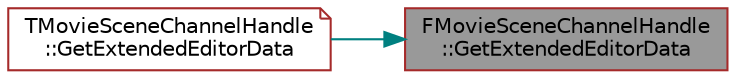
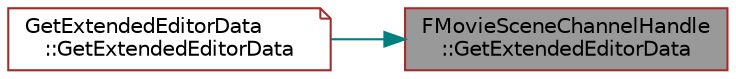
node "TMovieSceneChannelHandle ::GetExtendedEditorData": label "TMovieSceneChannelHandle ::GetExtendedEditorData" -> "GetExtendedEditorData ::GetExtendedEditorData"
